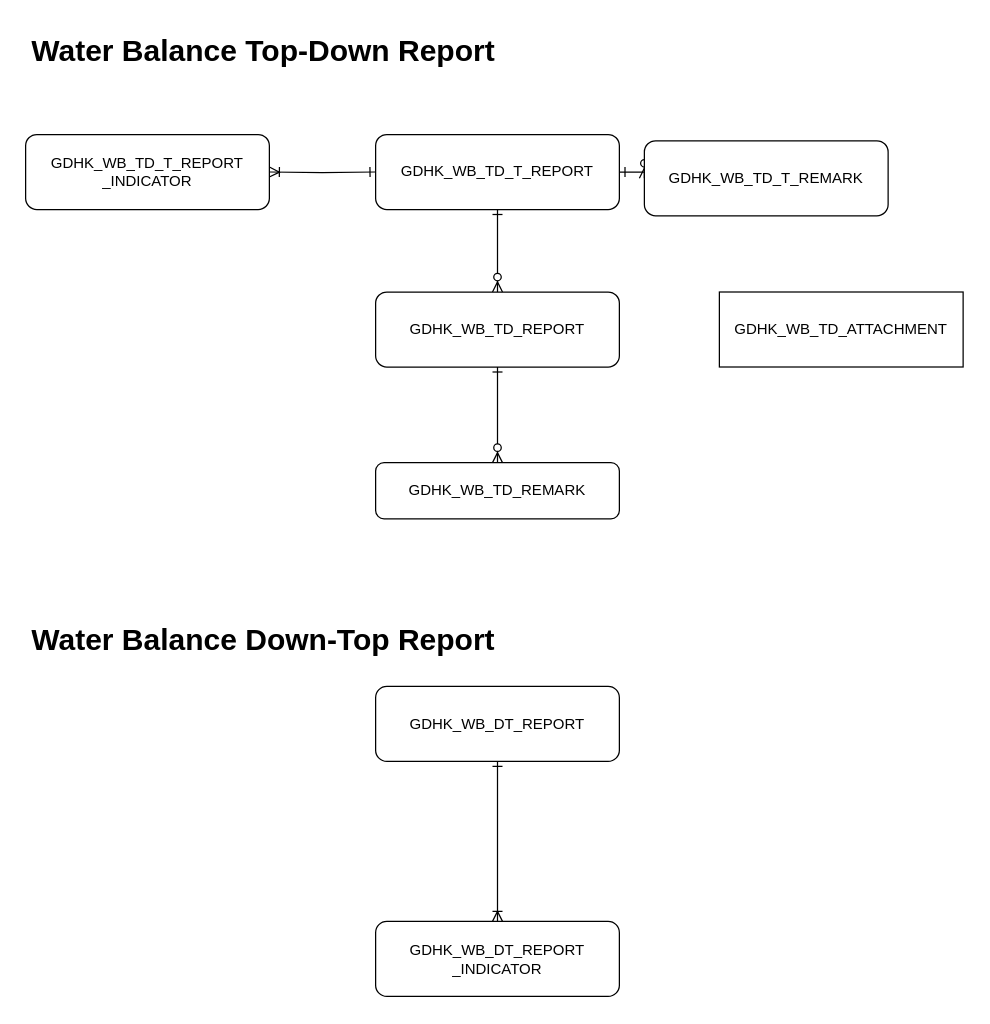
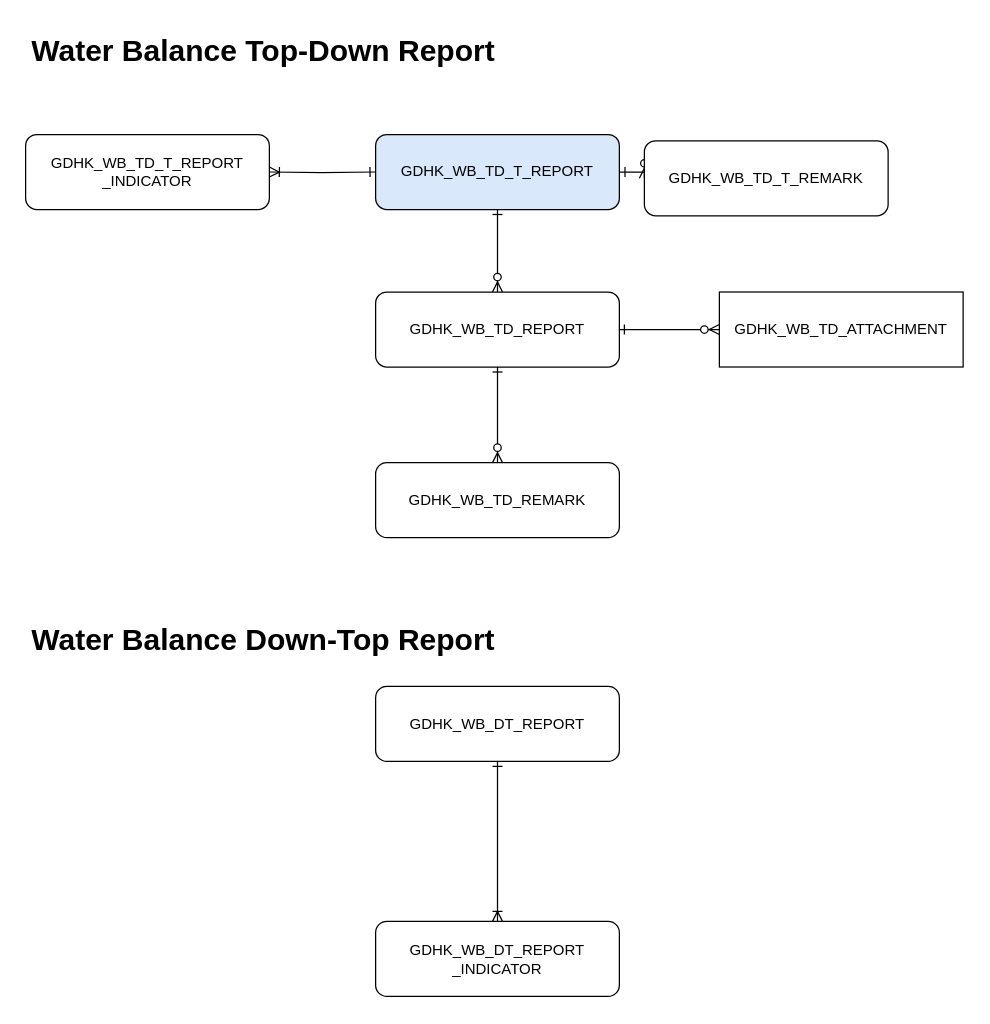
node "GDHK_WB_TD_T_REPORT": fillcolor #ffffff -> #dae8fc
edge "GDHK_WB_TD_REPORT" -- "GDHK_WB_TD_ATTACHMENT": added
node "GDHK_WB_TD_REMARK": size 244x56 -> 244x75
